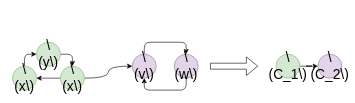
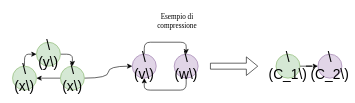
node "Esempio di compressione": added
